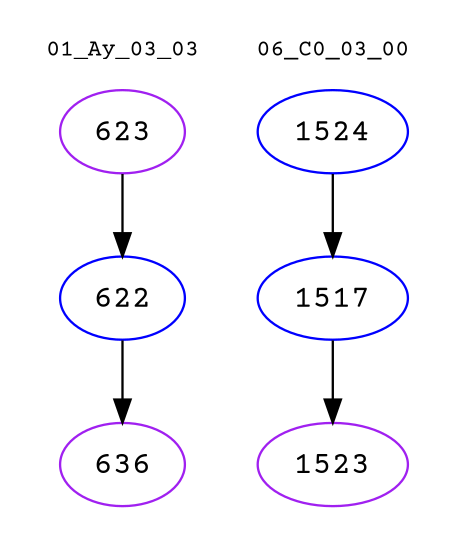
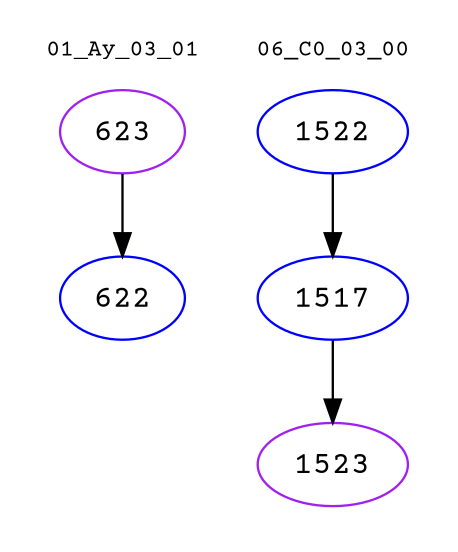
cluster "01_Ay_03_03": label "01_Ay_03_03" -> "01_Ay_03_01"
node "1524": label "1524" -> "1522"
node "636": removed
